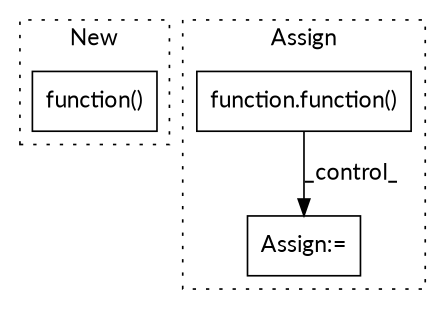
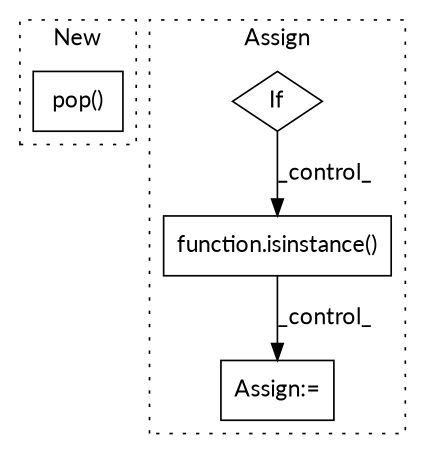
node "function()": label "function()" -> "pop()"
node "If": added
node "function.function()": label "function.function()" -> "function.isinstance()"
